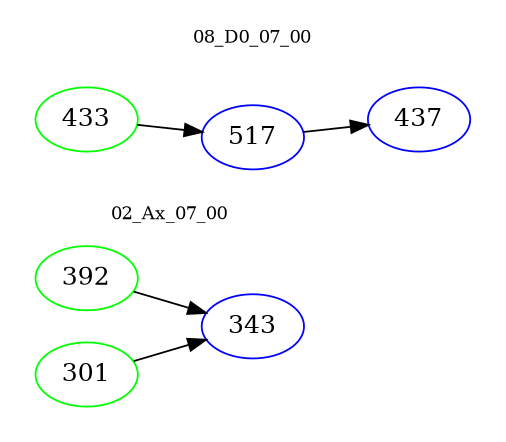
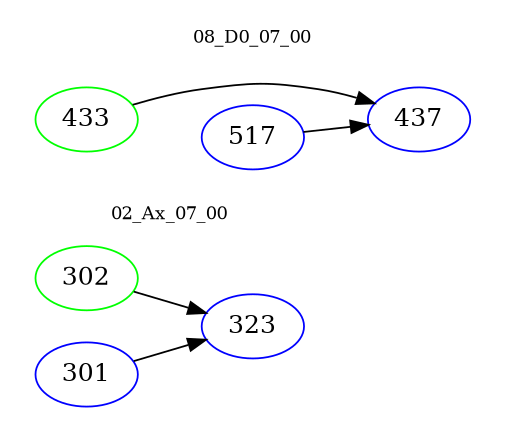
edge "433" -> "517": now "433" -> "437"
node "392": label "392" -> "302"
node "343": label "343" -> "323"
node "301": color green -> blue
